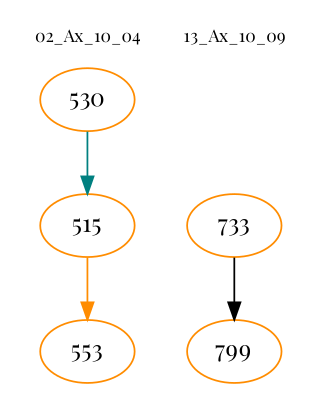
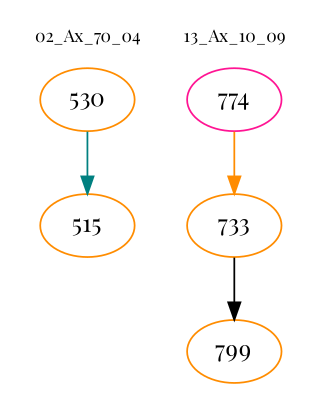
cluster "02_Ax_10_04": label "02_Ax_10_04" -> "02_Ax_70_04"
node "774": added
node "553": removed
